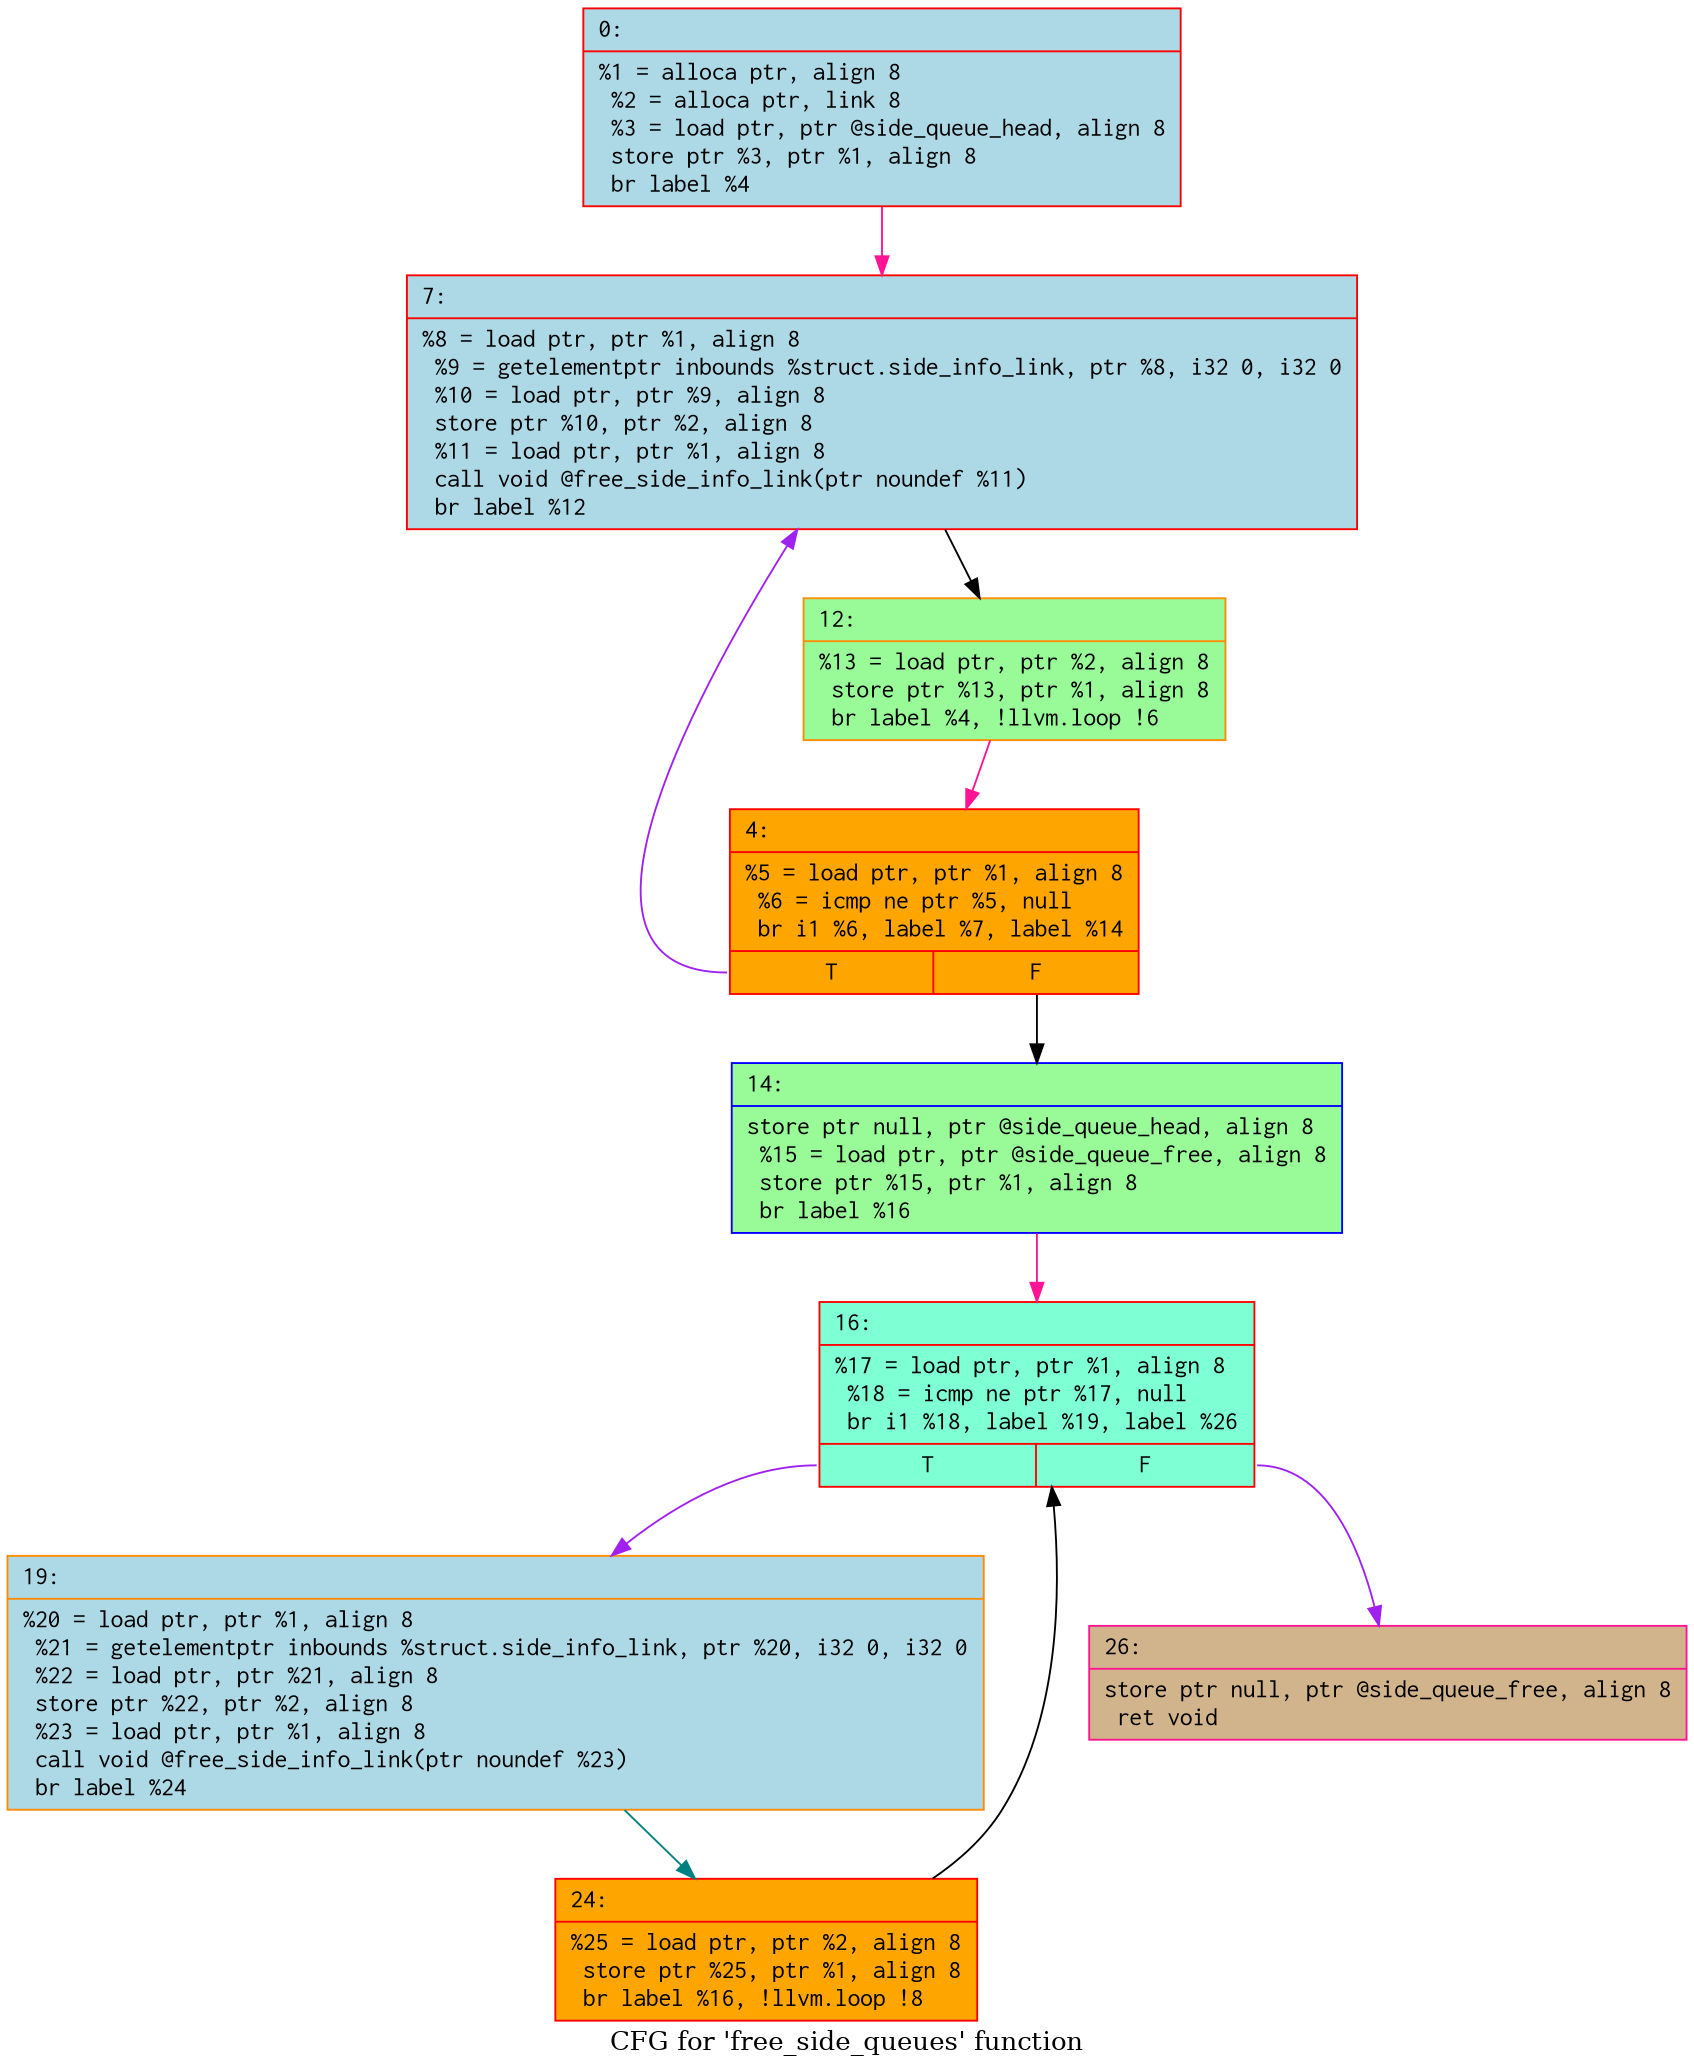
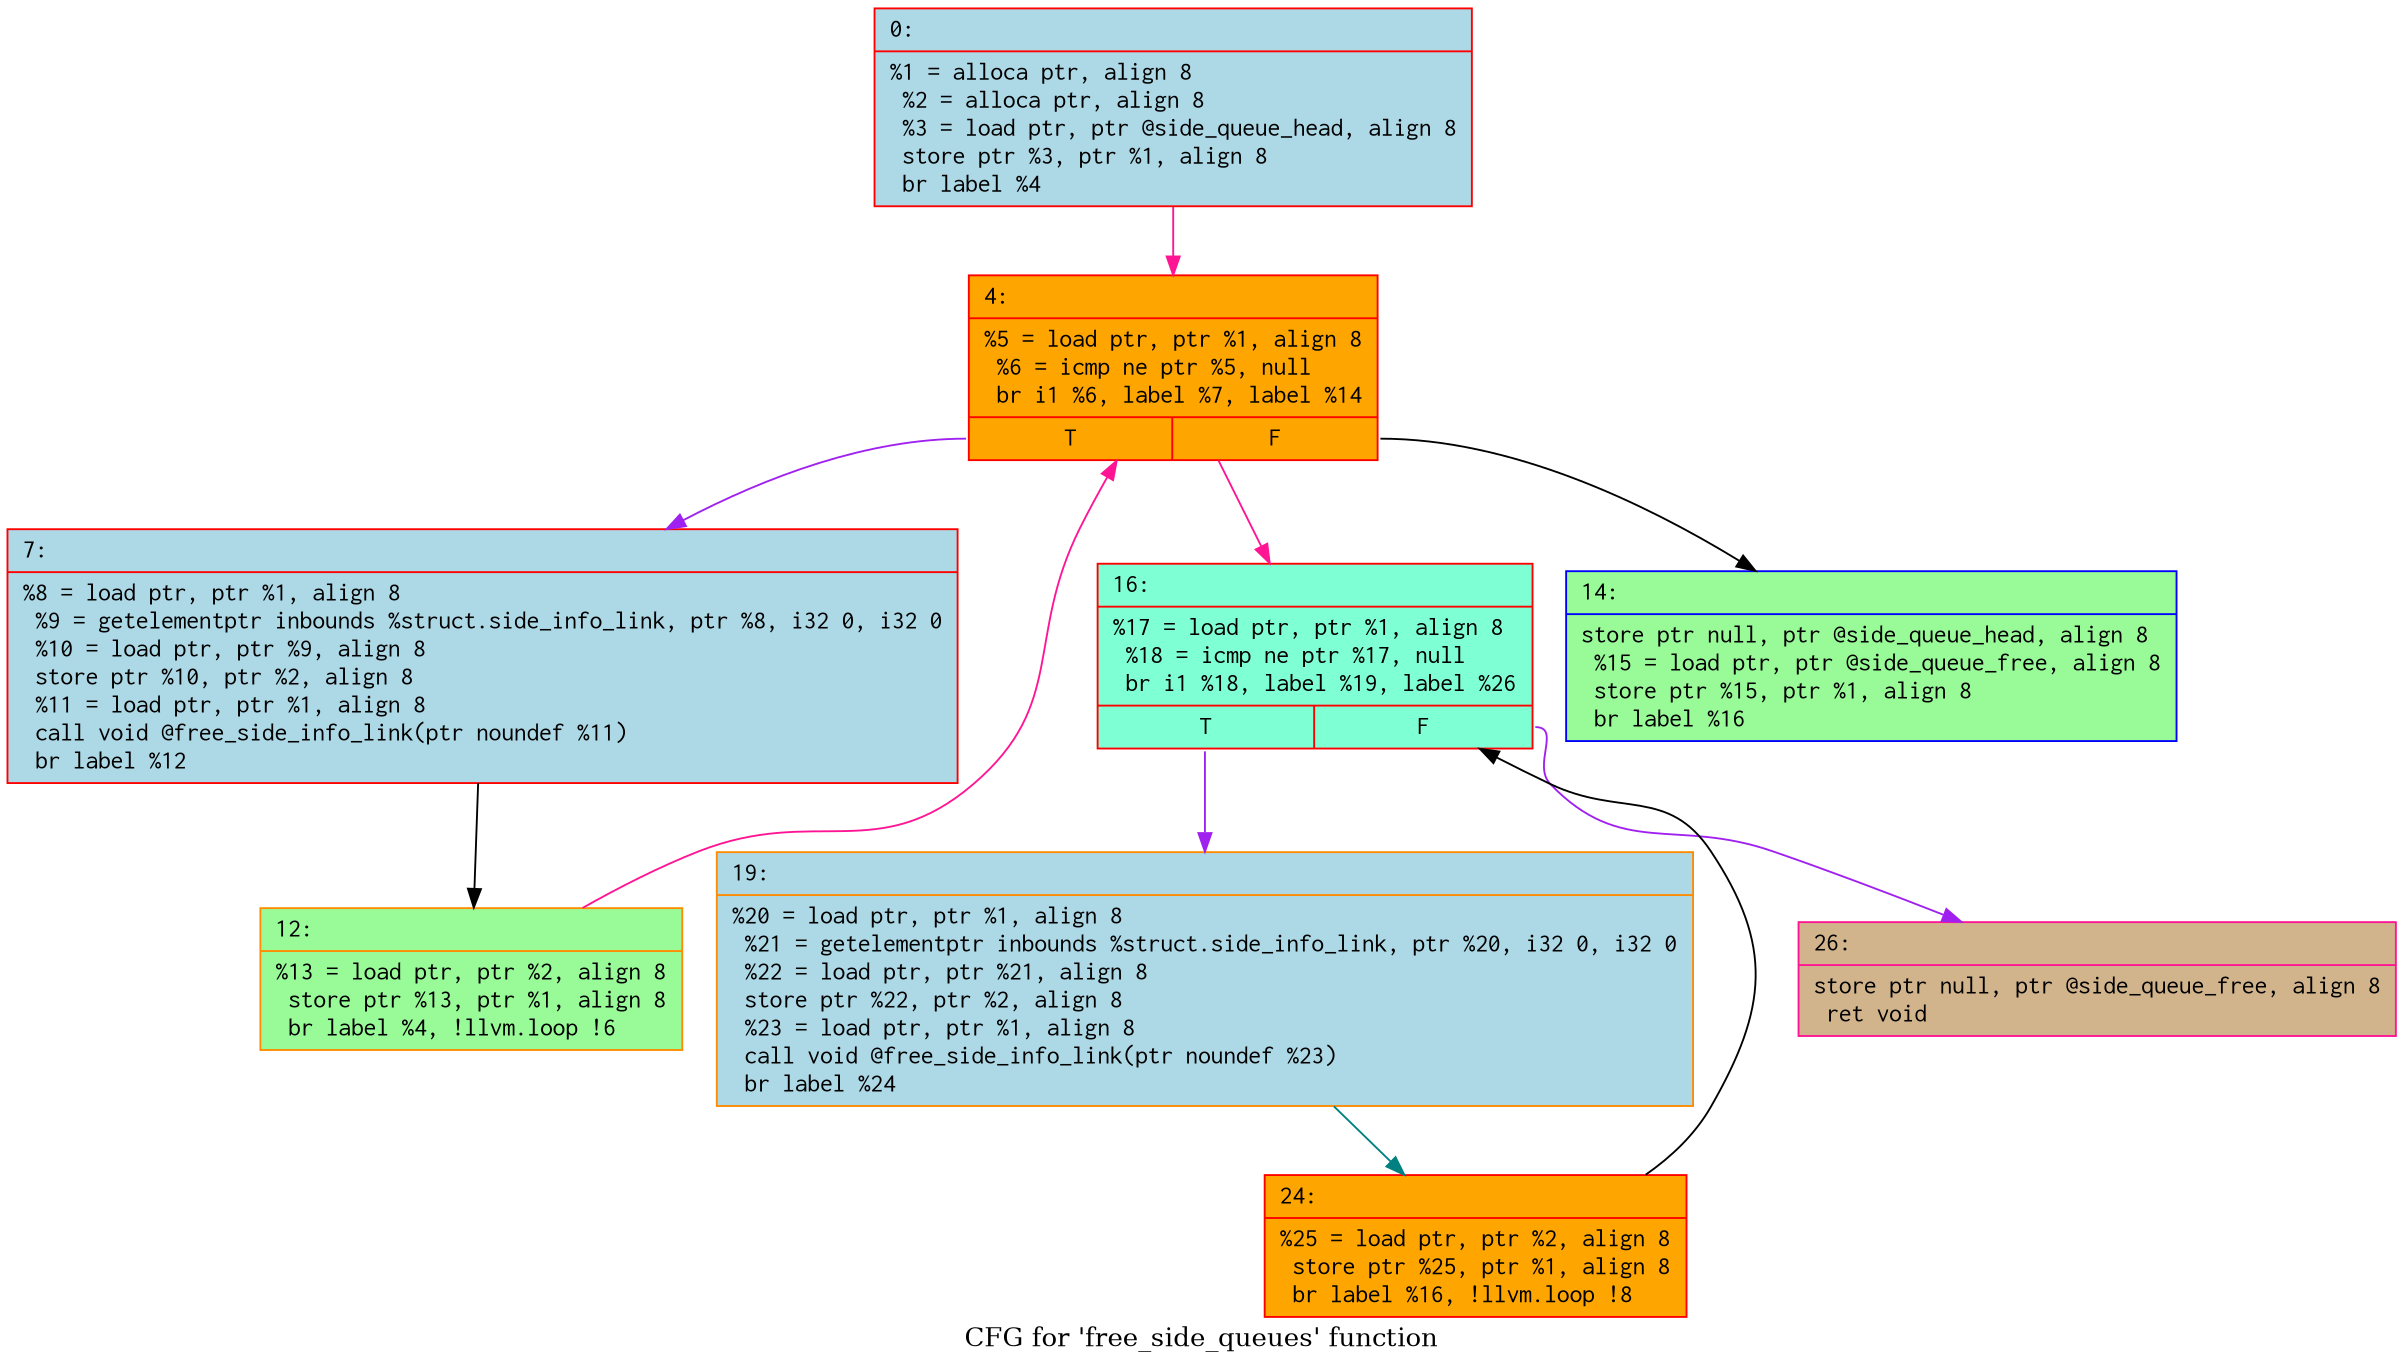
node "0:": text "%2 = alloca ptr, link 8" -> "%2 = alloca ptr, align 8"
edge "0:" -> "7:": now "0:" -> "4:"
edge "14:" -> "16:": now "4:" -> "16:"
